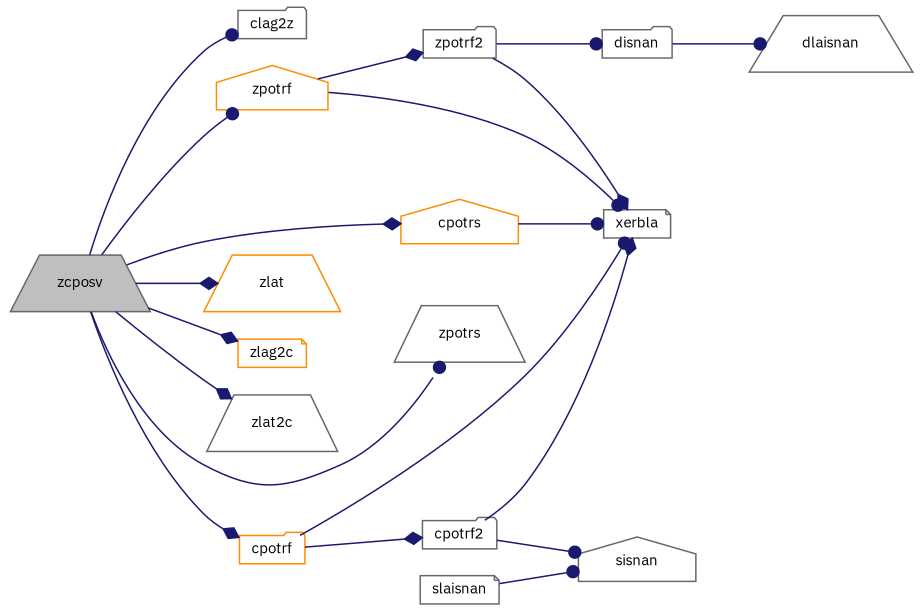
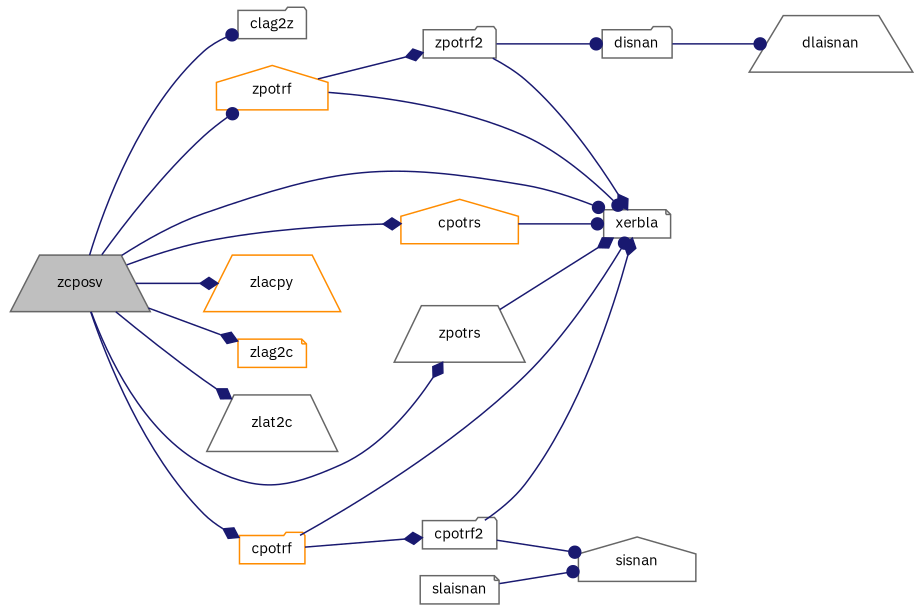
edge "zcposv" -> "xerbla": added
edge "zpotrs" -> "xerbla": added
node "zlat": label "zlat" -> "zlacpy"
edge "zcposv" -> "zpotrs": arrowhead dot -> diamond
